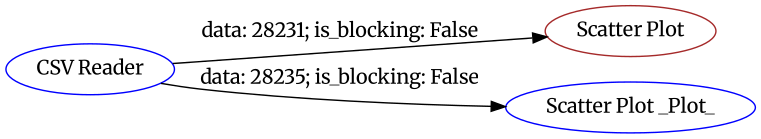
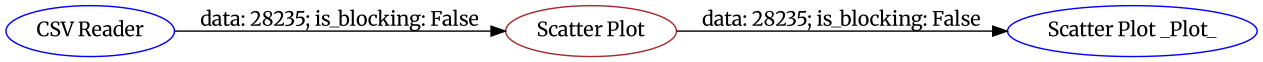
edge "CSV Reader" -> "Scatter Plot": label "data: 28231; is_blocking: False" -> "data: 28235; is_blocking: False"
edge "CSV Reader" -> "Scatter Plot _Plot_": now "Scatter Plot" -> "Scatter Plot _Plot_"
